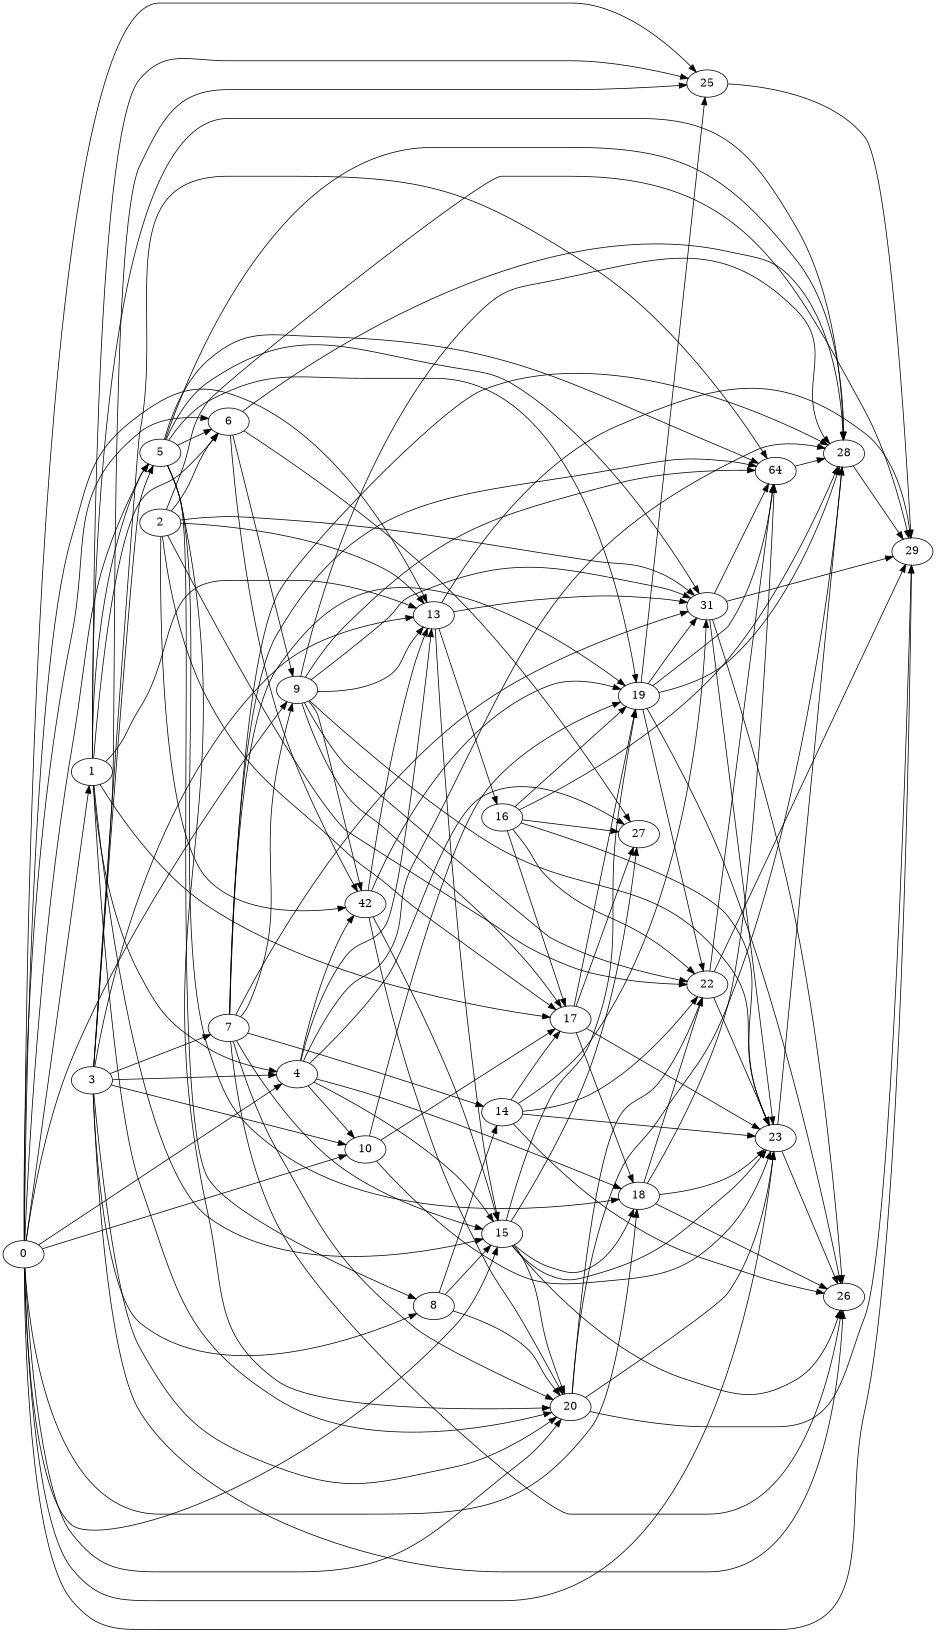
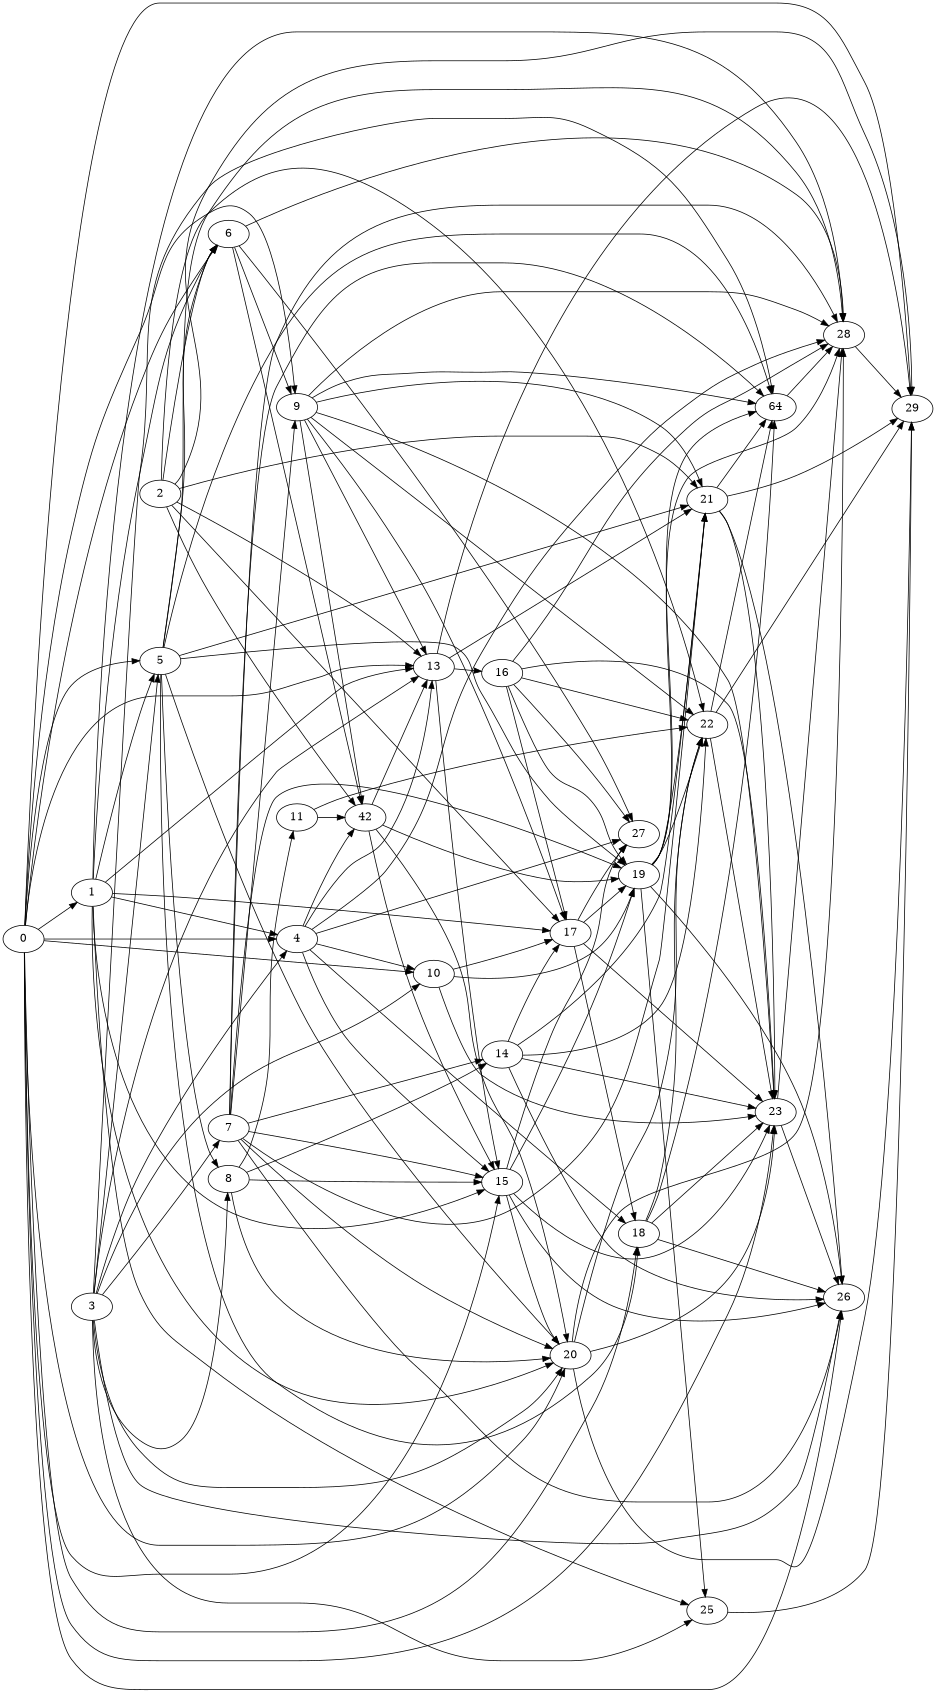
edge "0" -> "25": now "0" -> "26"
node "31": label "31" -> "21"
node "11": added
edge "15" -> "18": removed
